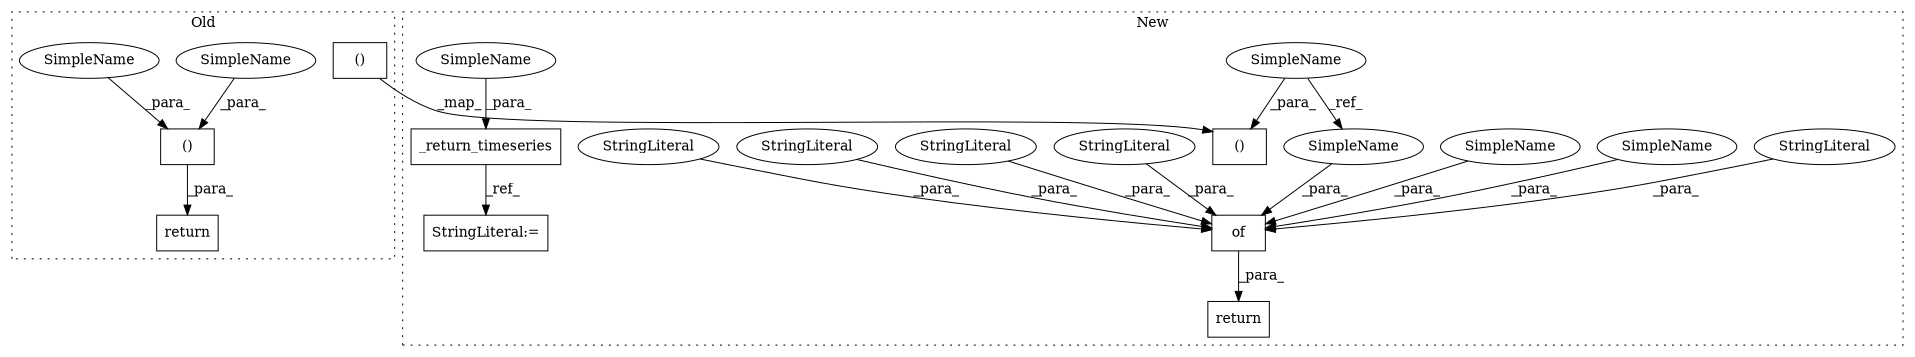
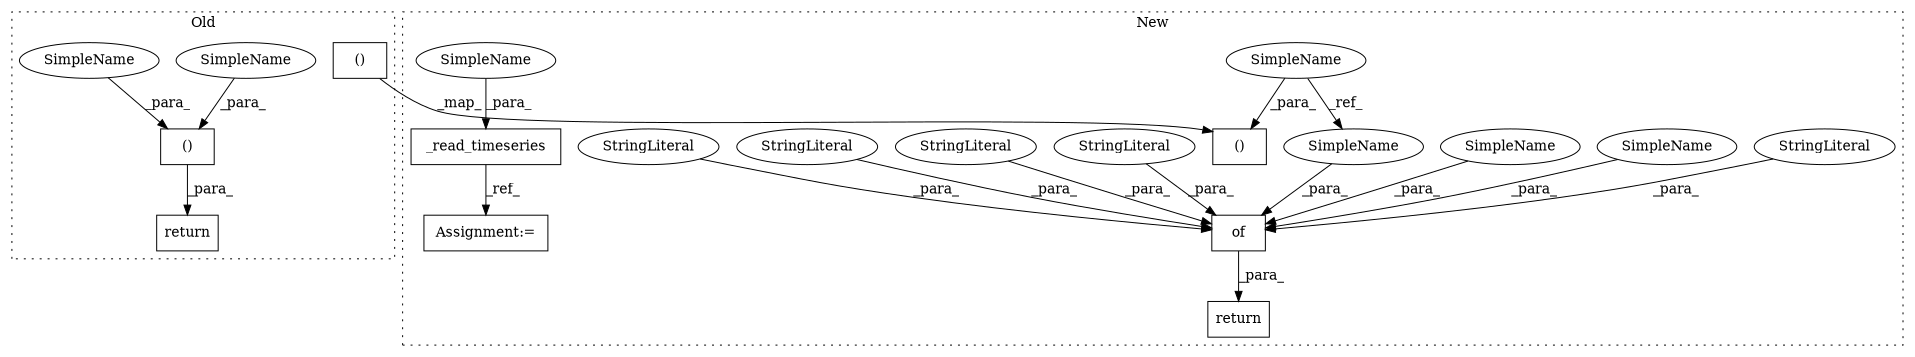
node "_return_timeseries": label "_return_timeseries" -> "_read_timeseries"
node "StringLiteral:=": label "StringLiteral:=" -> "Assignment:="
